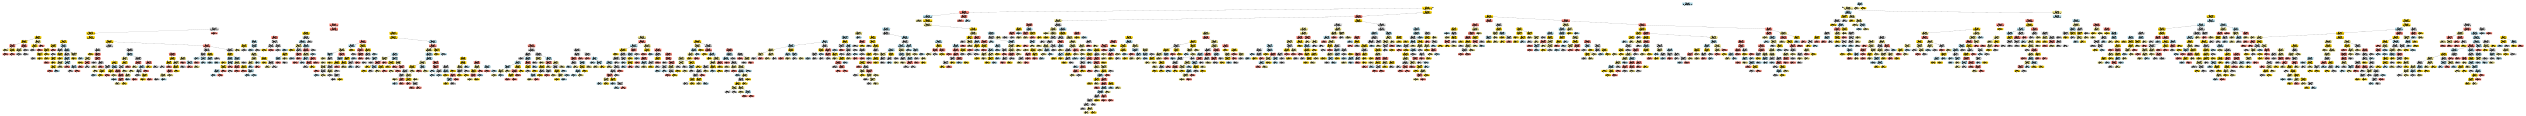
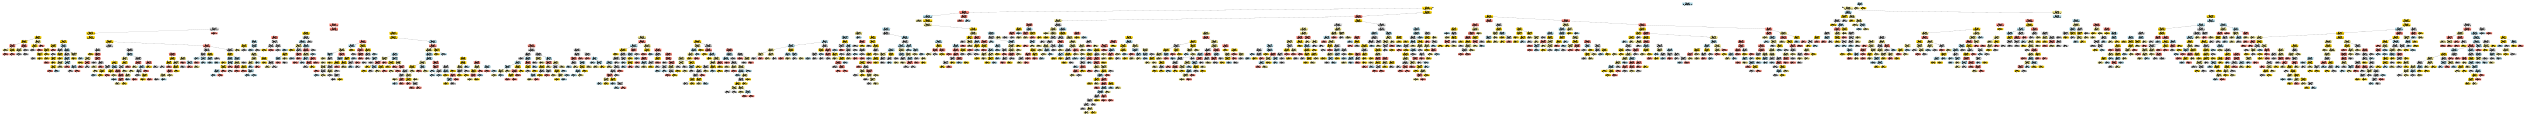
node "gini = 0.0 samples = 294 value = [294, 0, 0, 0]": removed
node "gini = 0.0 samples = 56 value = [0, 0, 0, 56]": fillcolor gold -> lightblue
